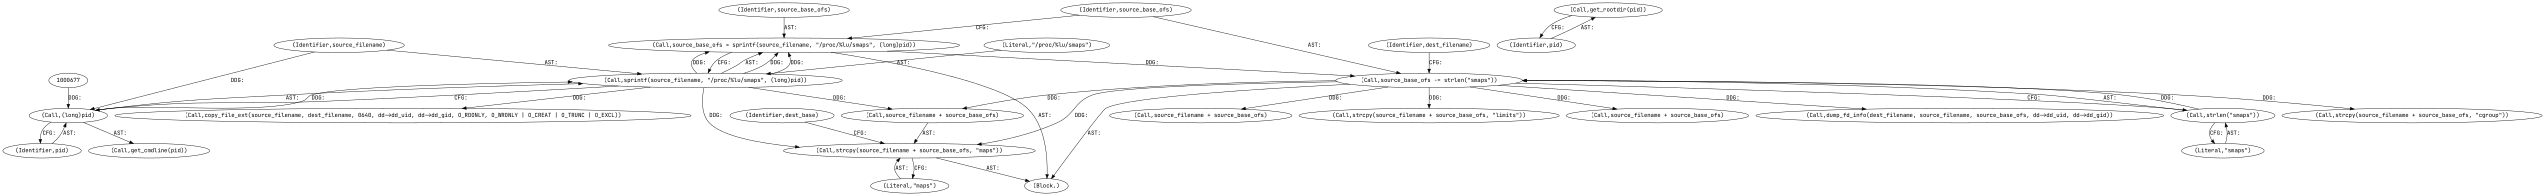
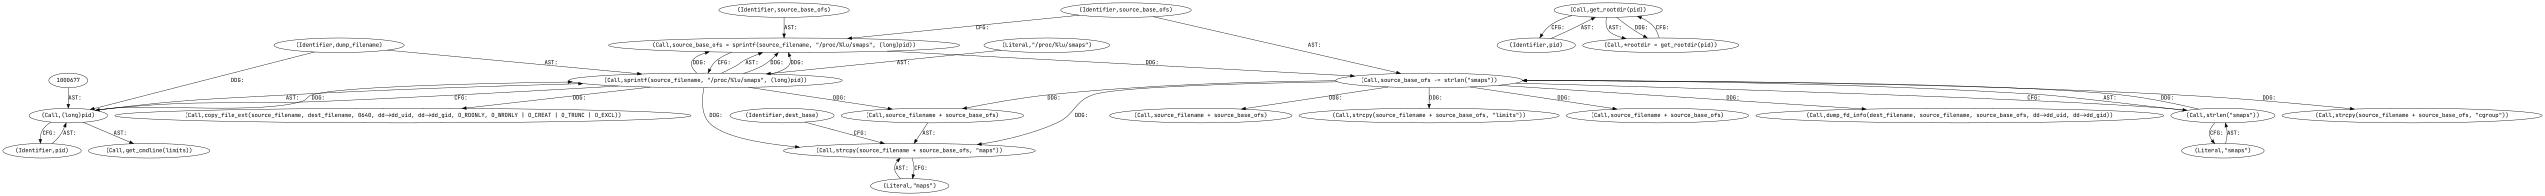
node "(Identifier,source_filename)": label "(Identifier,source_filename)" -> "(Identifier,dump_filename)"
node "(Identifier,dest_filename)": removed
node "(Call,*rootdir = get_rootdir(pid))": added
edge "1000677" -> "(Call,(long)pid)": label "DDG: " -> "AST: "
node "(Call,get_cmdline(pid))": label "(Call,get_cmdline(pid))" -> "(Call,get_cmdline(limits))"
node "(Block,)": removed
